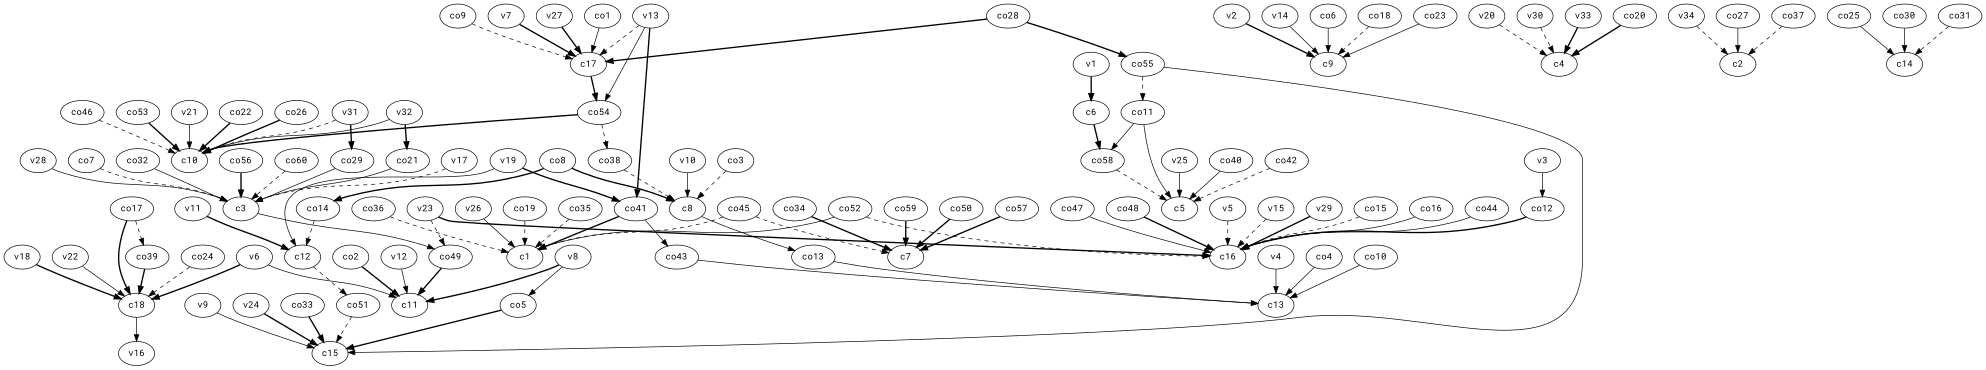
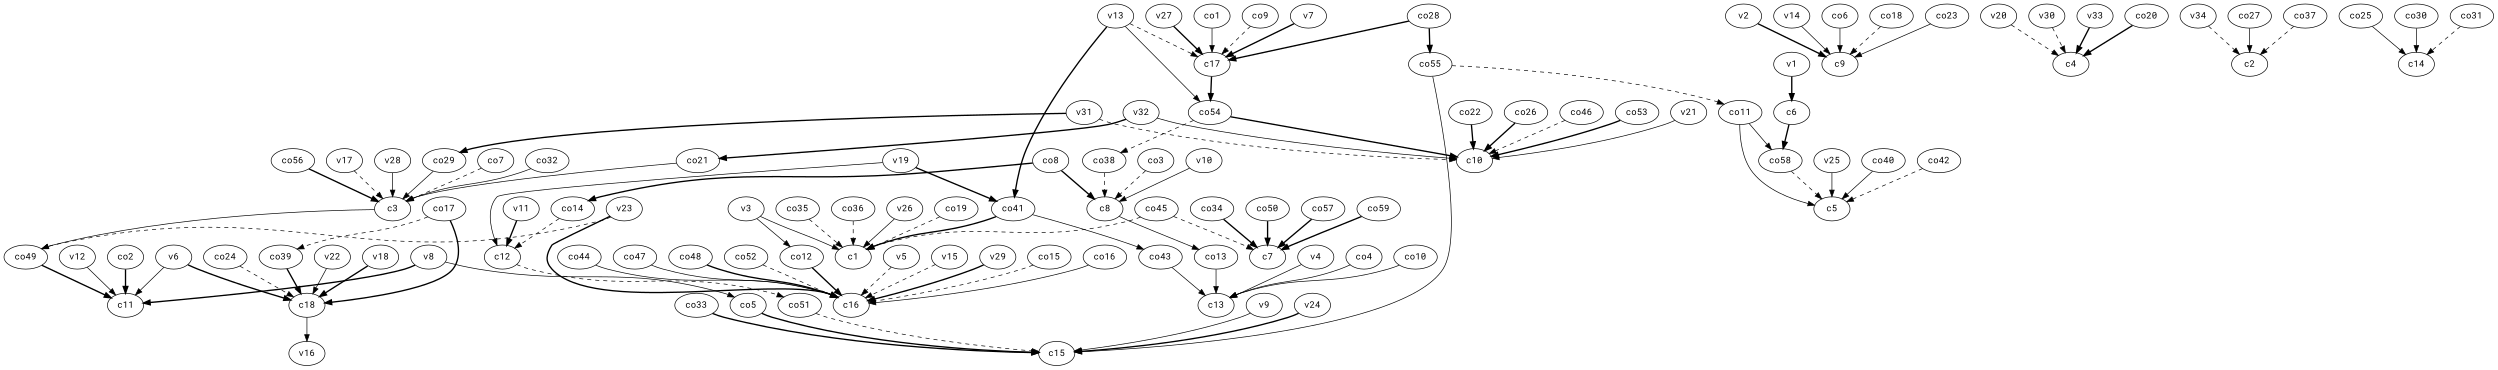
node "co60": removed
edge "co52" -> "c1": now "v3" -> "c1"
